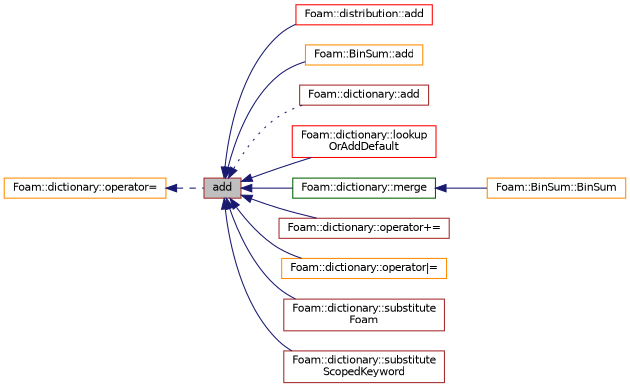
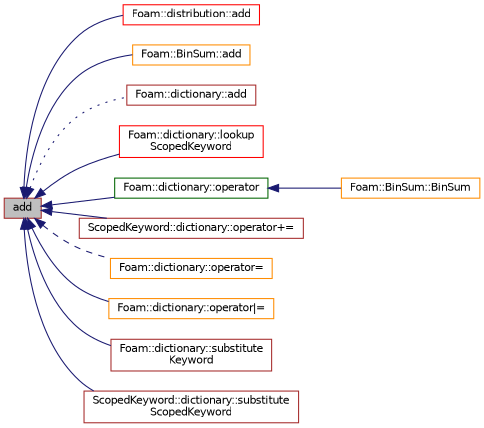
node "Foam::dictionary::lookup OrAddDefault": label "Foam::dictionary::lookup OrAddDefault" -> "Foam::dictionary::lookup ScopedKeyword"
edge "add" -> "Foam::dictionary::operator=": reversed
node "Foam::dictionary::merge": label "Foam::dictionary::merge" -> "Foam::dictionary::operator"
node "Foam::dictionary::operator+=": label "Foam::dictionary::operator+=" -> "ScopedKeyword::dictionary::operator+="
node "Foam::dictionary::substitute Foam": label "Foam::dictionary::substitute Foam" -> "Foam::dictionary::substitute Keyword"
node "Foam::dictionary::substitute ScopedKeyword": label "Foam::dictionary::substitute ScopedKeyword" -> "ScopedKeyword::dictionary::substitute ScopedKeyword"
